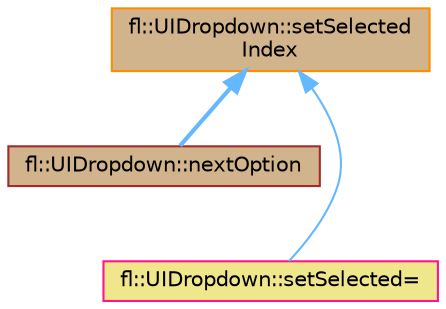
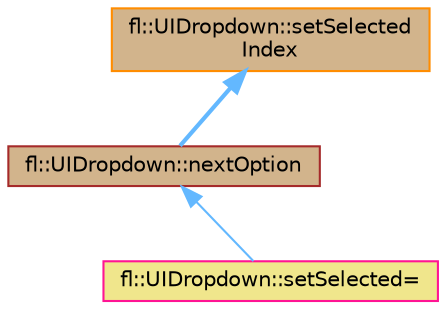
edge "fl::UIDropdown::setSelected=" -> "fl::UIDropdown::setSelected Index": now "fl::UIDropdown::setSelected=" -> "fl::UIDropdown::nextOption"
